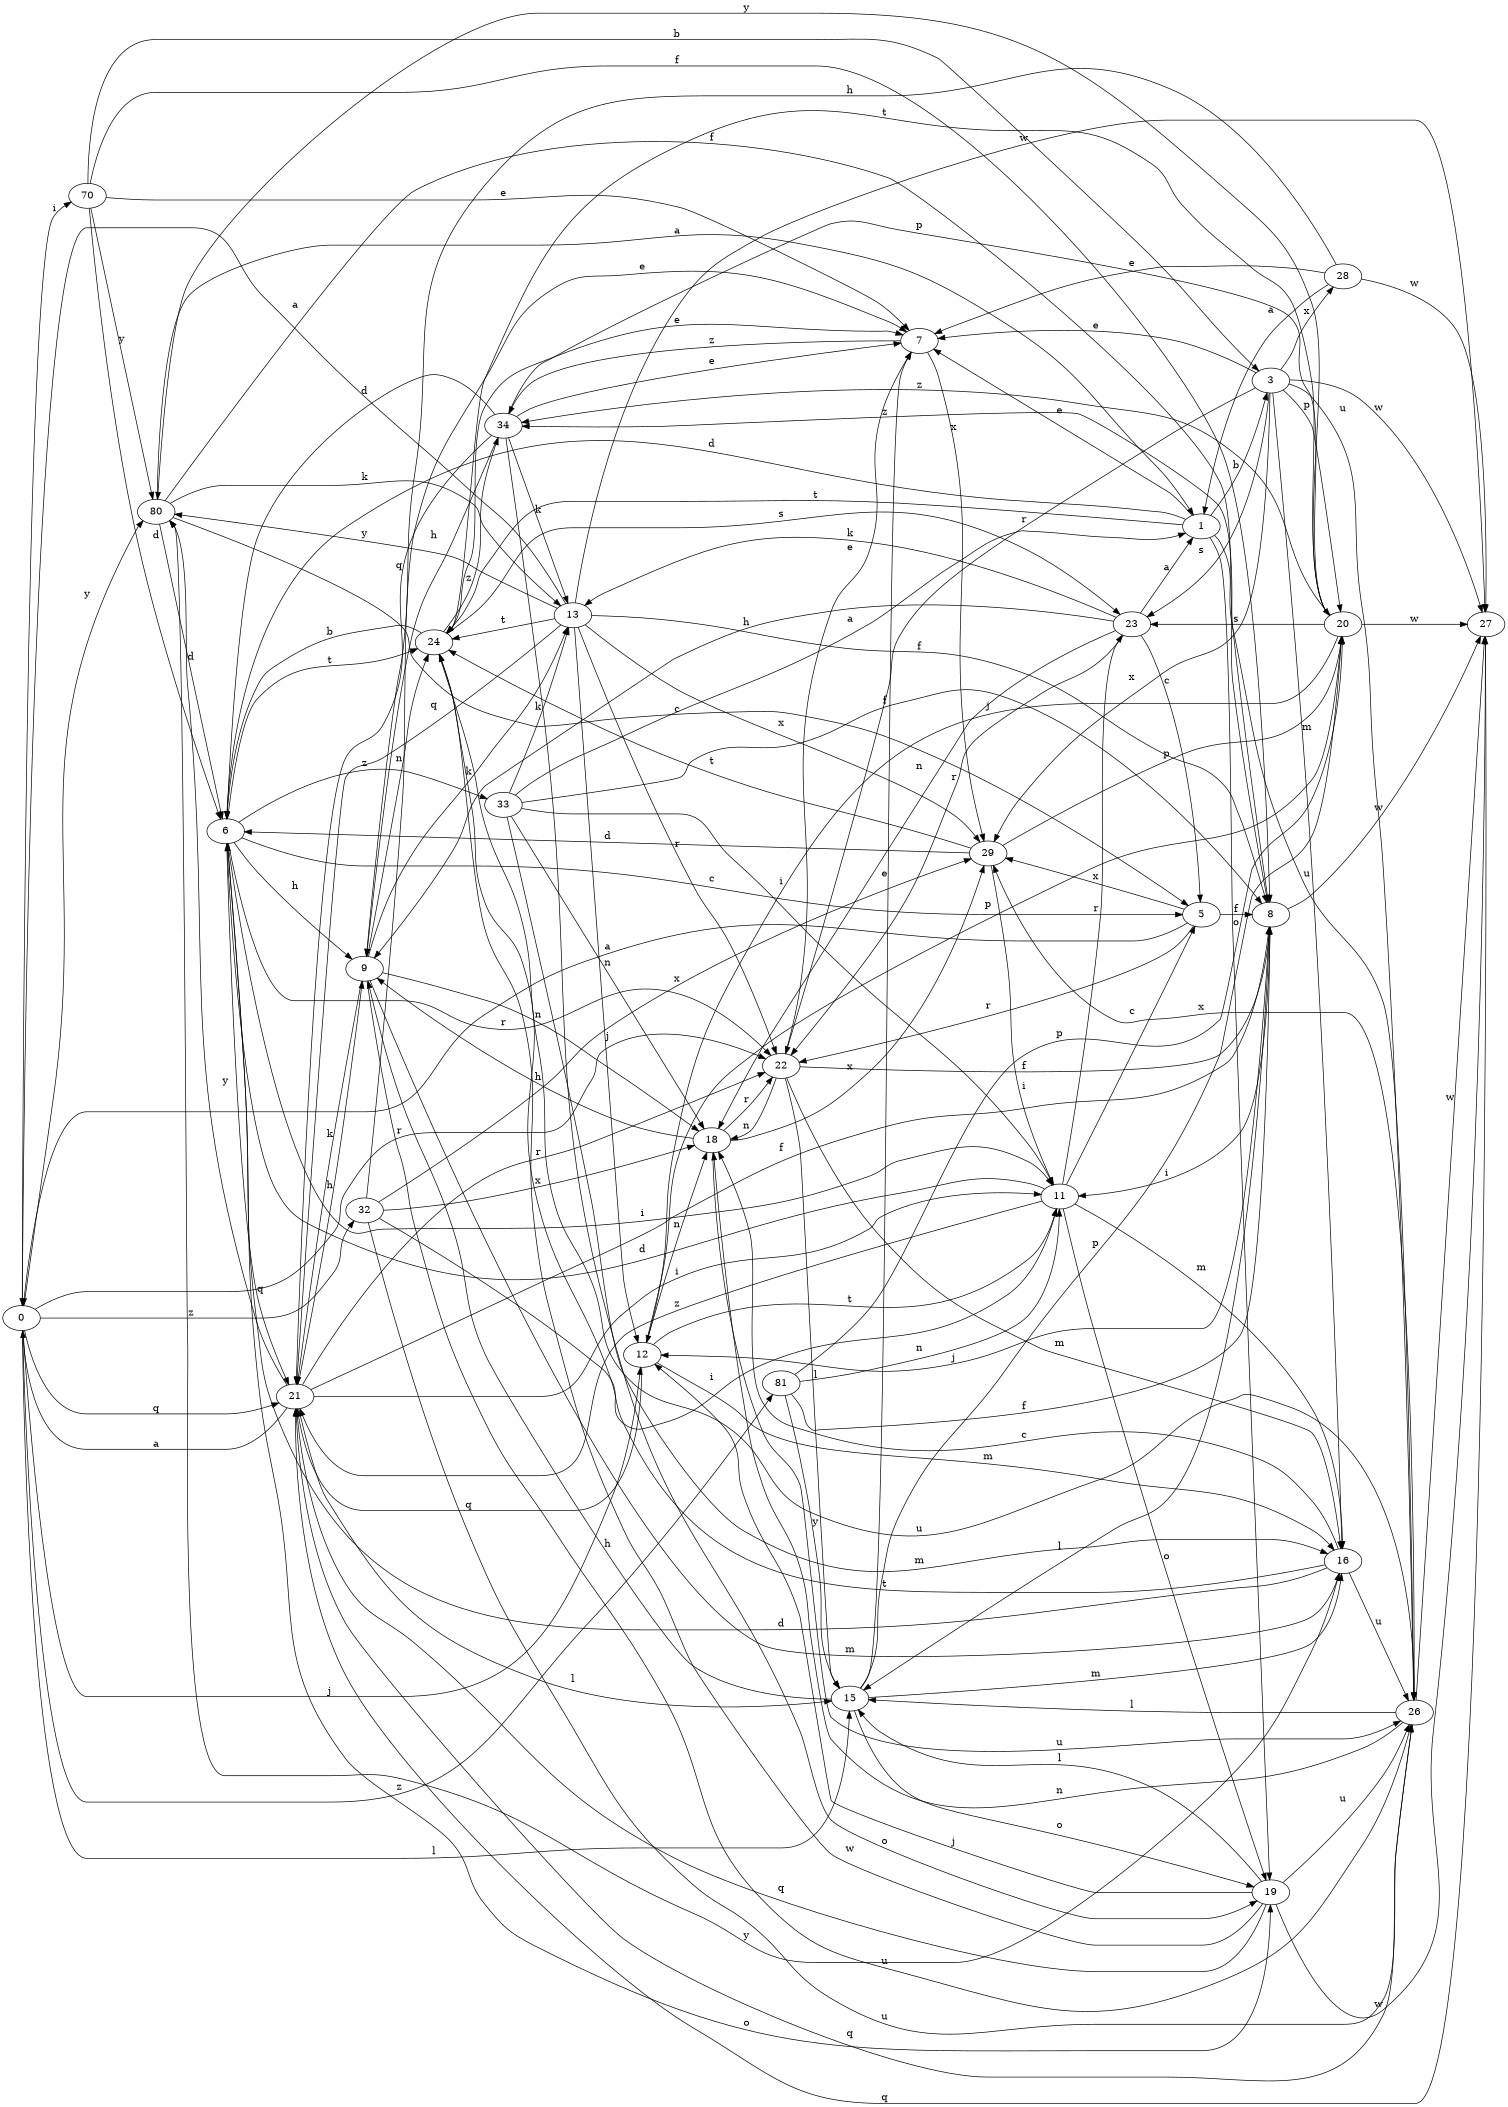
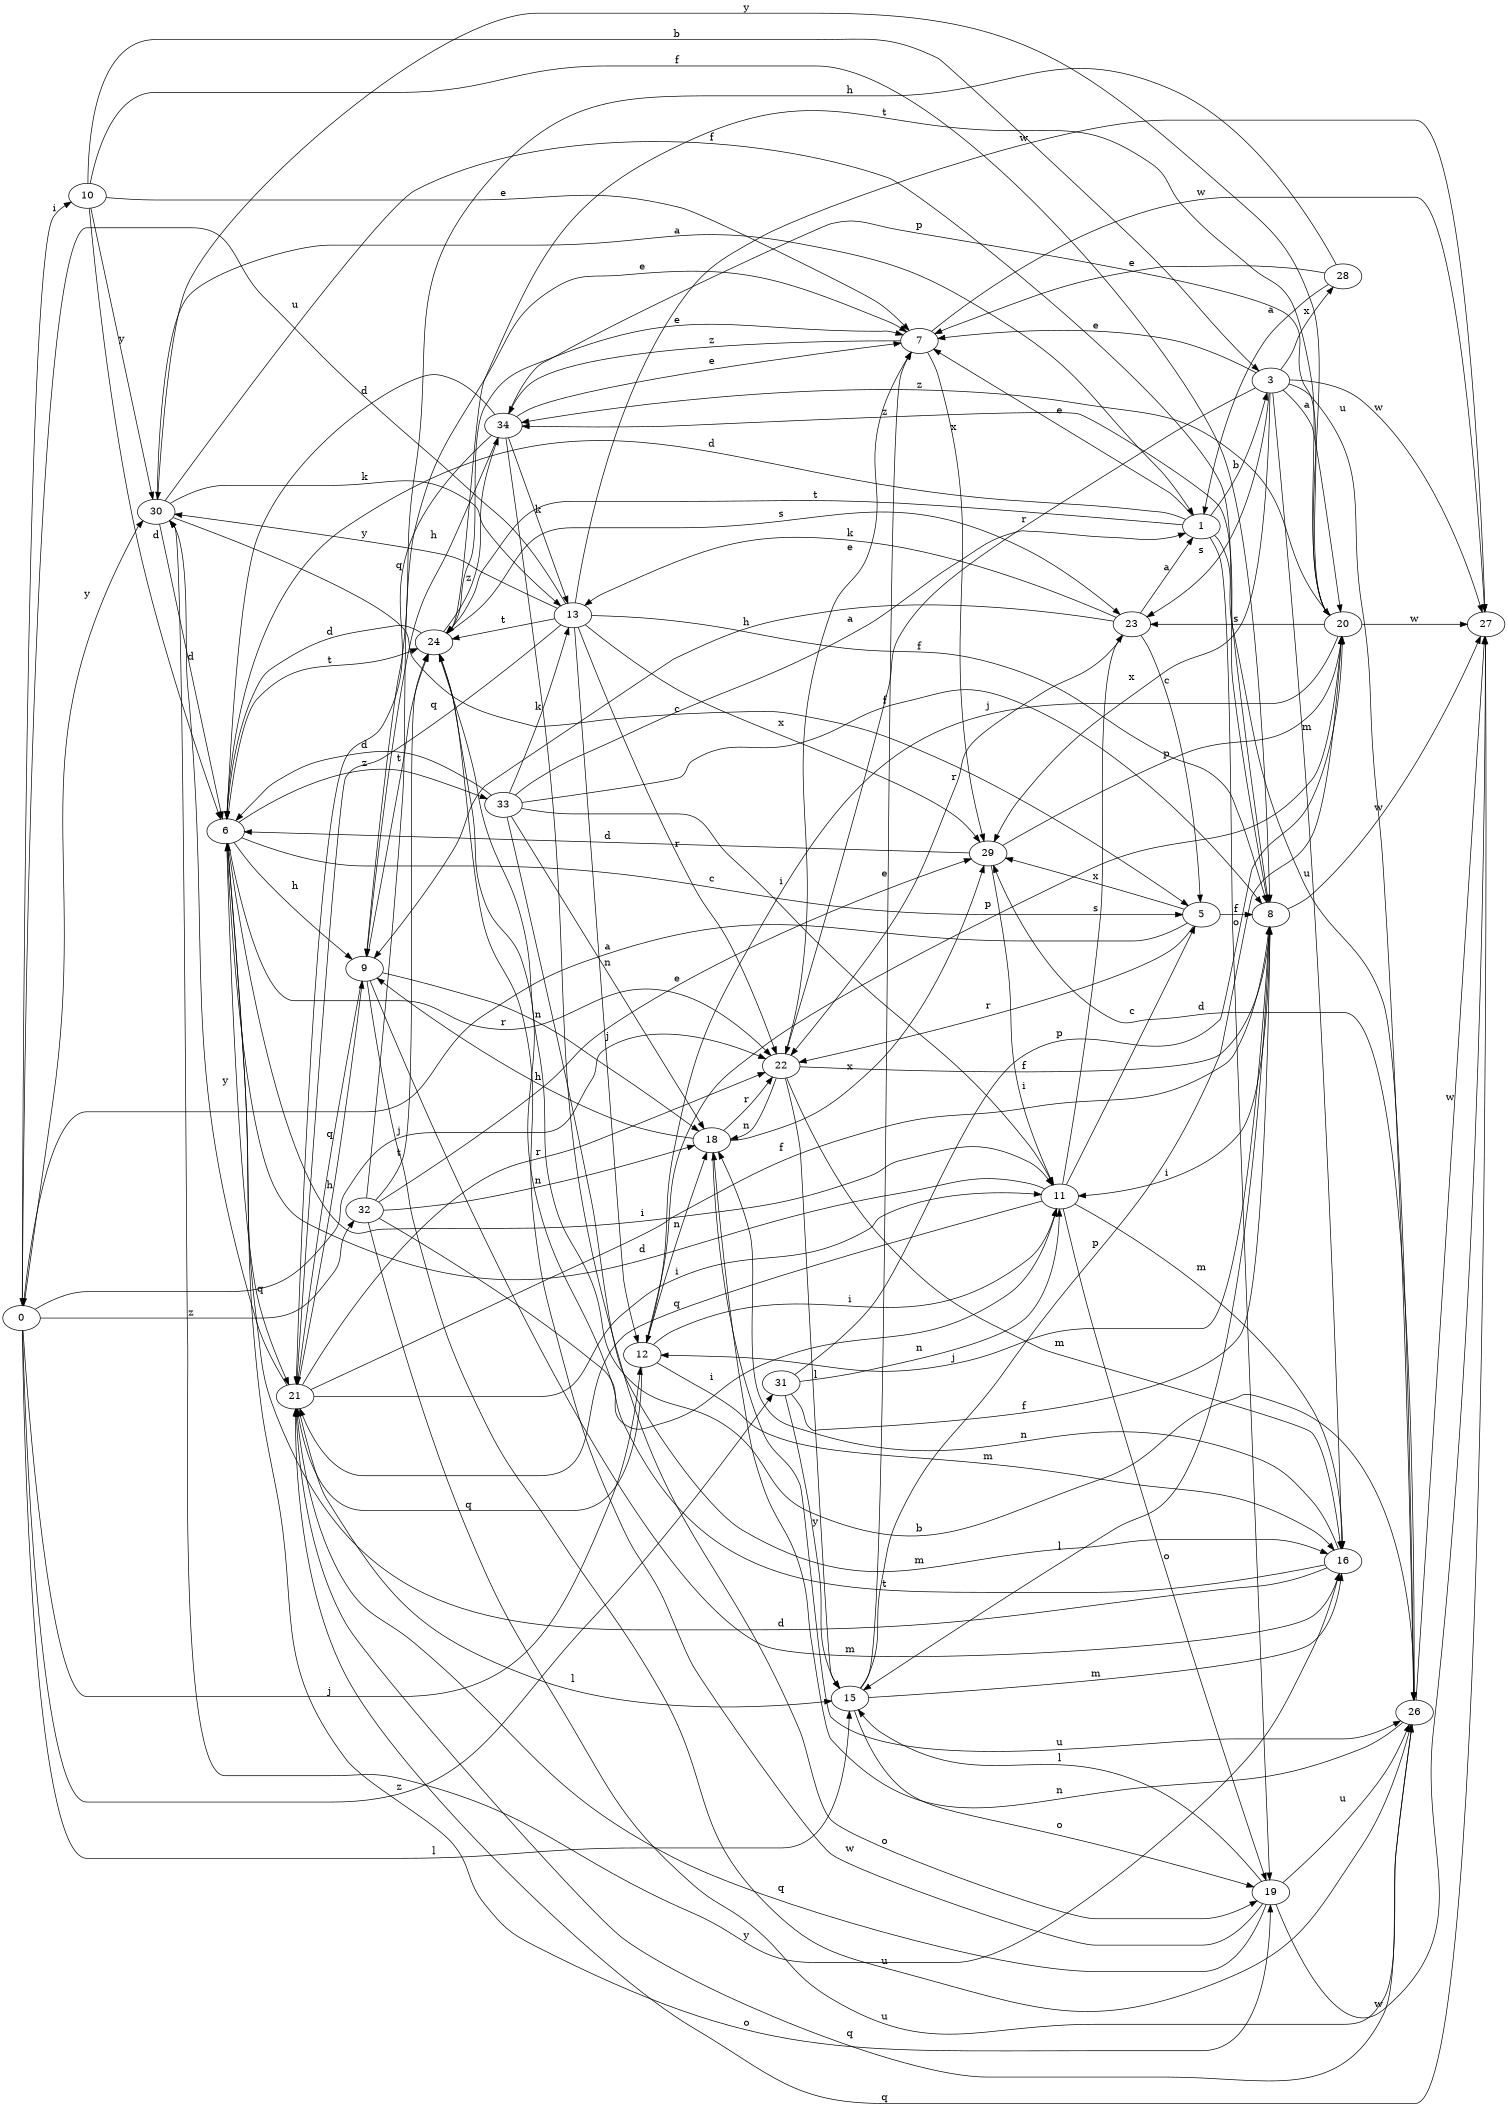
node "70": label "70" -> "10"
edge "13" -> "0": label "a" -> "u"
edge "3" -> "20": label "p" -> "a"
edge "28" -> "27": now "7" -> "27"
node "80": label "80" -> "30"
edge "24" -> "6": label "b" -> "d"
edge "33" -> "6": added, label "d"
edge "9" -> "24": label "n" -> "t"
edge "29" -> "24": now "32" -> "24"
edge "9" -> "13": removed, label "k"
edge "23" -> "18": removed, label "n"
edge "11" -> "23": label "r" -> "s"
edge "32" -> "29": label "x" -> "e"
edge "26" -> "29": label "x" -> "d"
edge "0" -> "22": label "r" -> "j"
edge "9" -> "21": label "k" -> "q"
edge "32" -> "18": label "x" -> "n"
edge "12" -> "11": label "t" -> "i"
edge "11" -> "21": label "z" -> "q"
node "81": label "81" -> "31"
edge "15" -> "9": removed, label "h"
edge "0" -> "21": removed, label "q"
edge "16" -> "18": label "c" -> "n"
edge "21" -> "0": removed, label "a"
edge "24" -> "26": label "u" -> "b"
edge "16" -> "26": removed, label "u"
edge "26" -> "15": removed, label "l"
edge "19" -> "12": removed, label "j"
